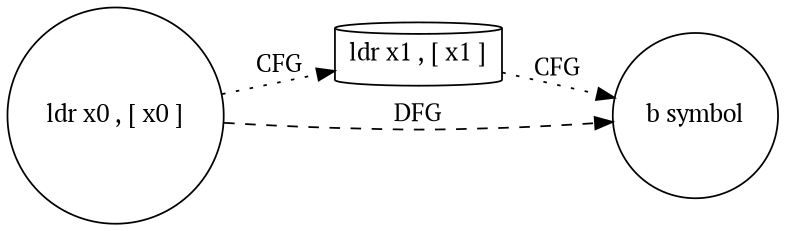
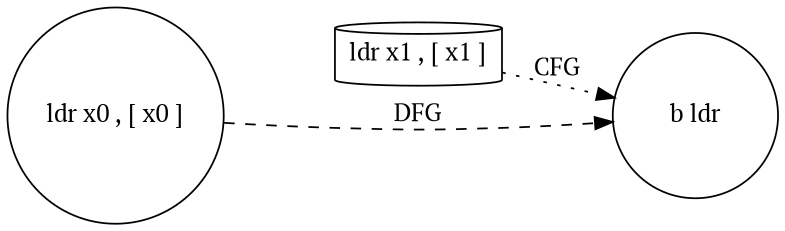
edge "ldr x0 , [ x0 ]" -> "ldr x1 , [ x1 ]": removed, label "CFG"
node "b symbol": label "b symbol" -> "b ldr"
